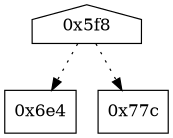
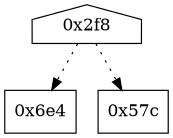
node "0x5f8": label "0x5f8" -> "0x2f8"
node "0x77c": label "0x77c" -> "0x57c"
